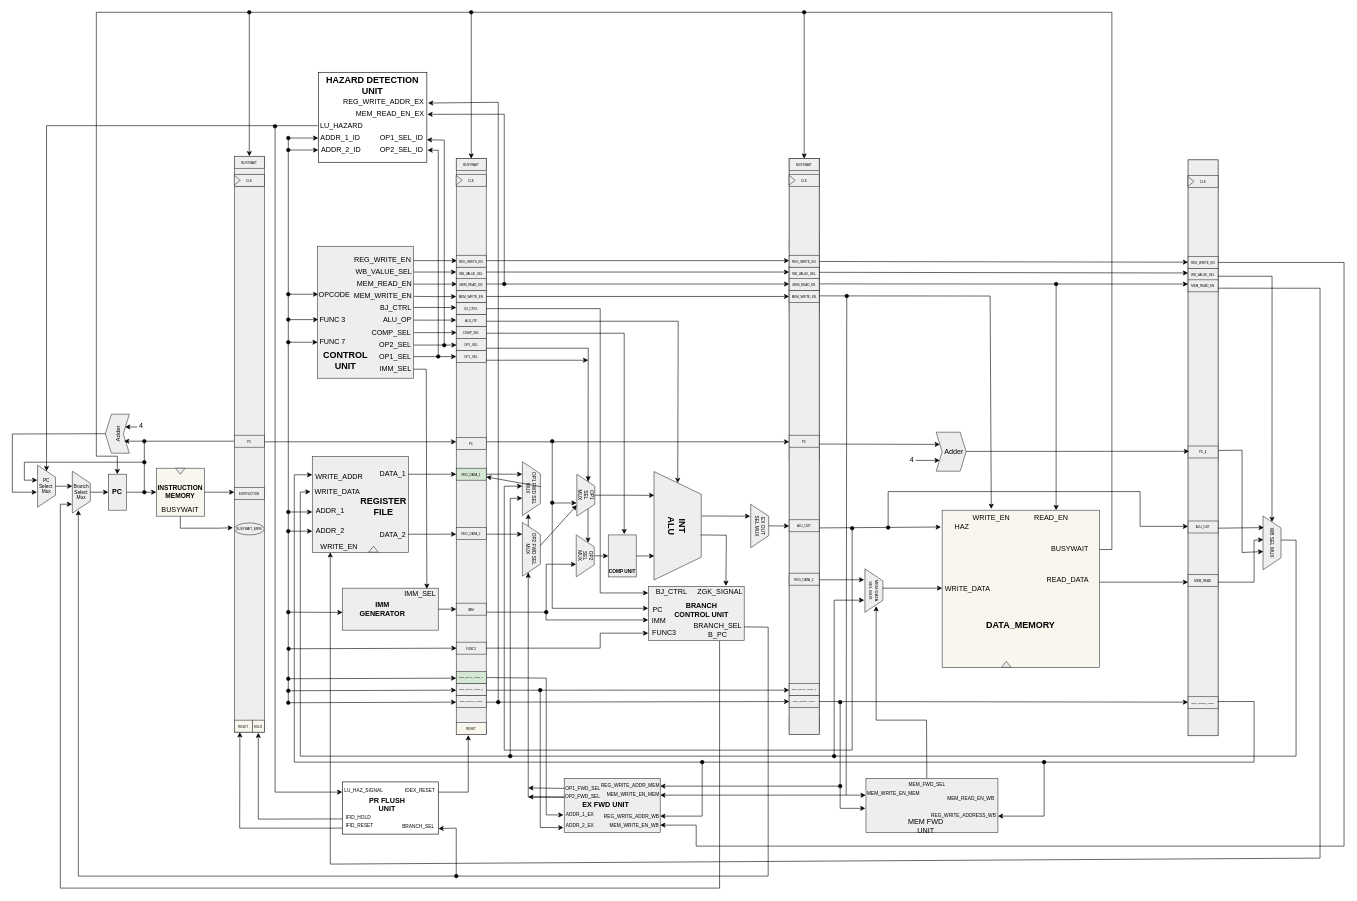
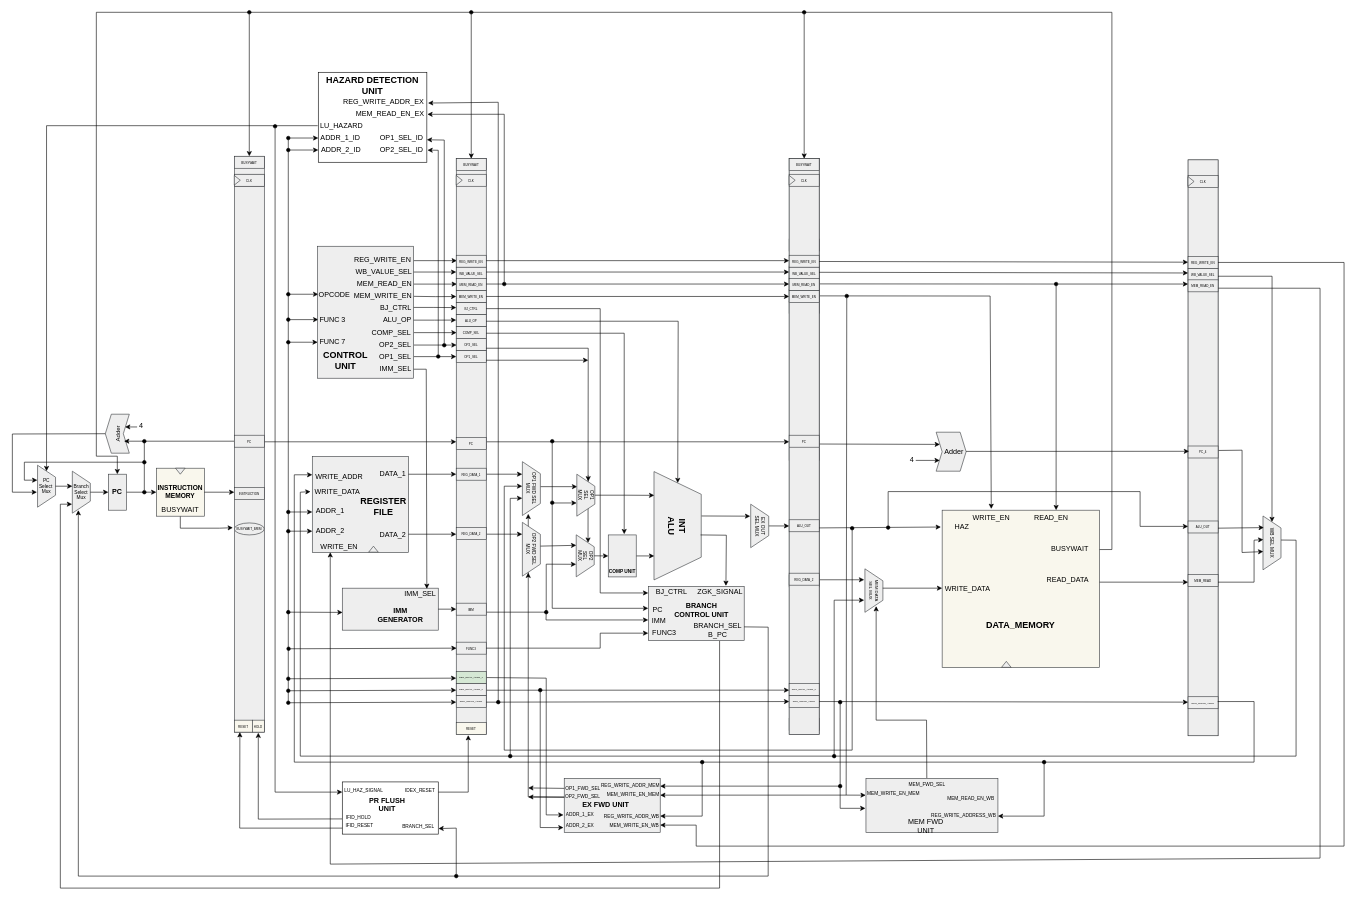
node "REG_DATA_1": fillcolor #d5e8d4 -> #eeeeee
edge "OP1 FWD SEL MUX" -> "REG_DATA_1": now "OP1 FWD SEL MUX" -> "OP1 SEL MUX"
edge "OP2 FWD SEL MUX" -> "OP1 SEL MUX": now "OP2 FWD SEL MUX" -> "OP2 SEL MUX"
node "IMM GENERATOR": moved (383, 609) -> (401, 615)
